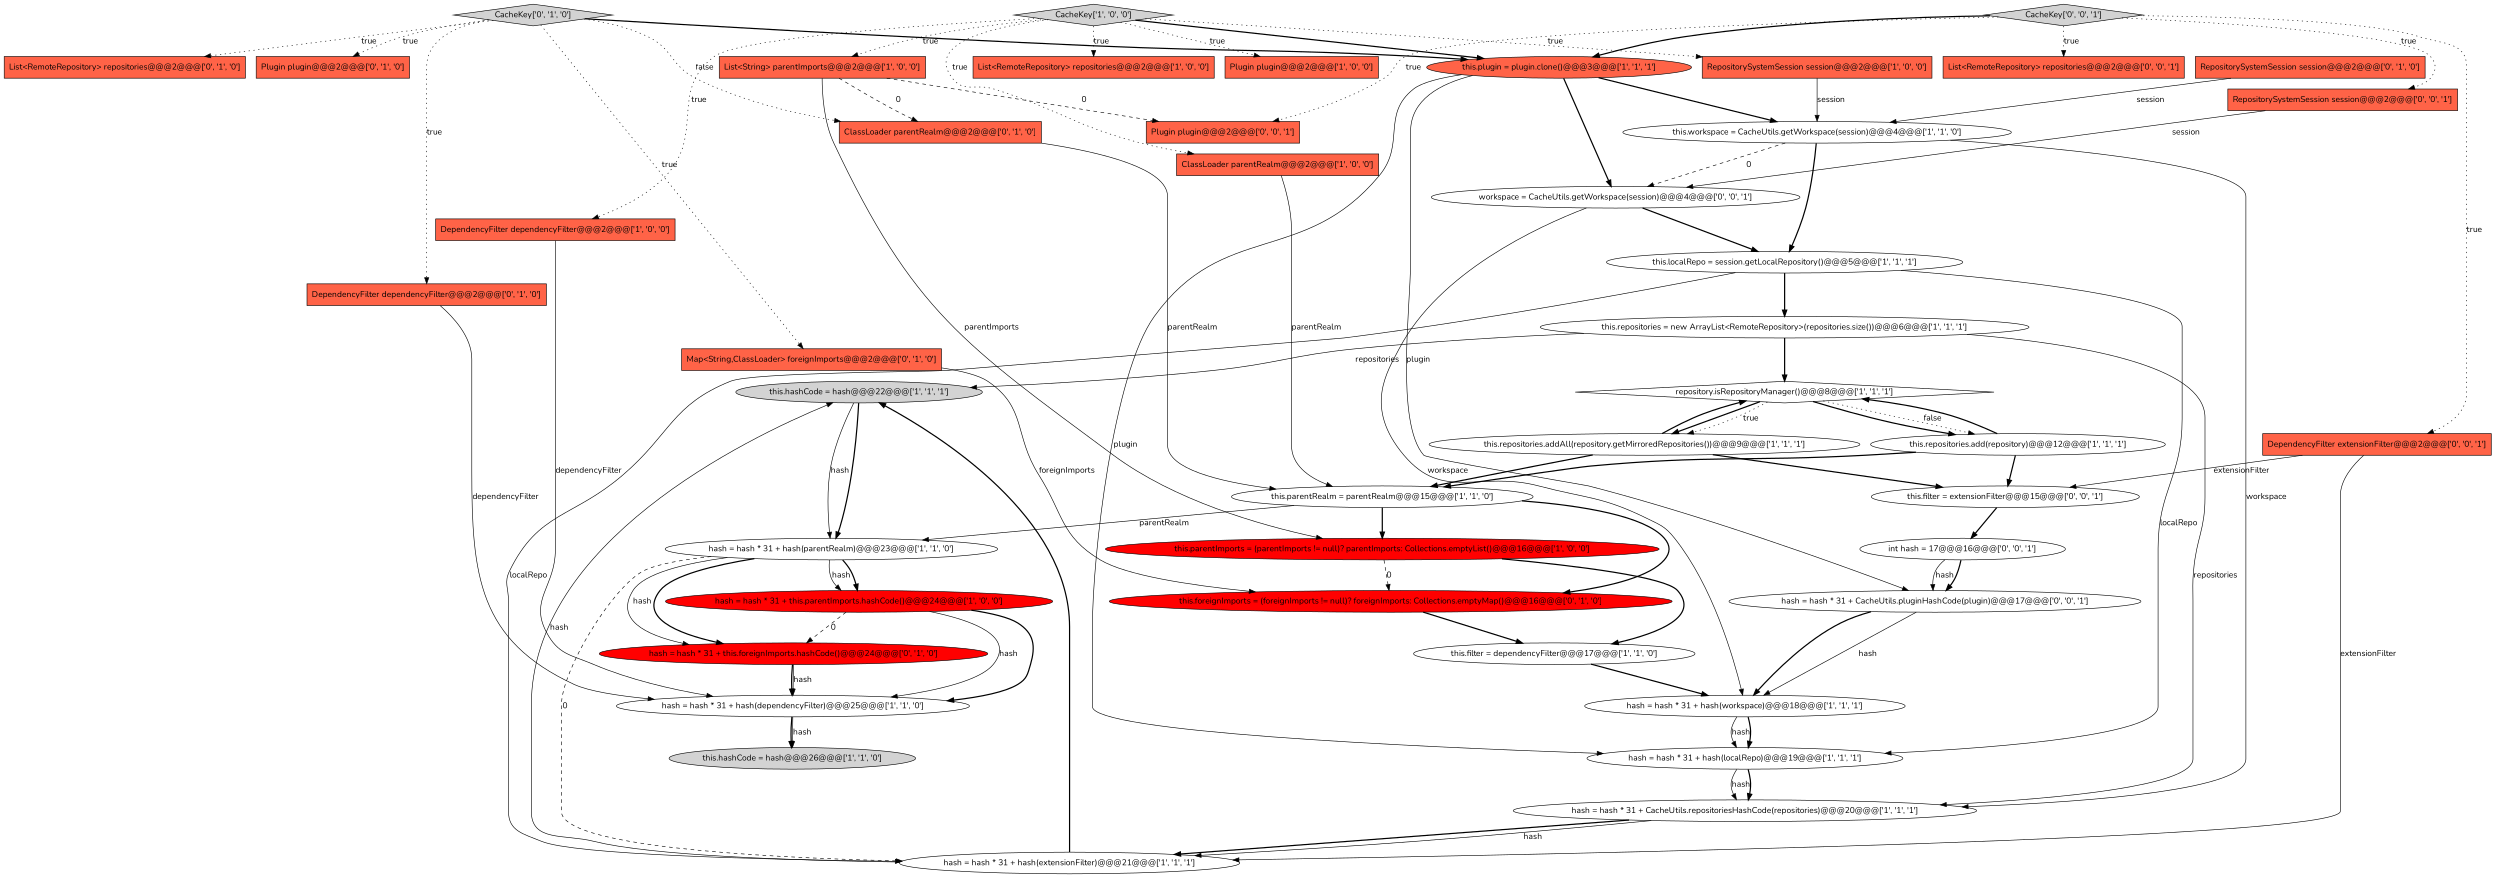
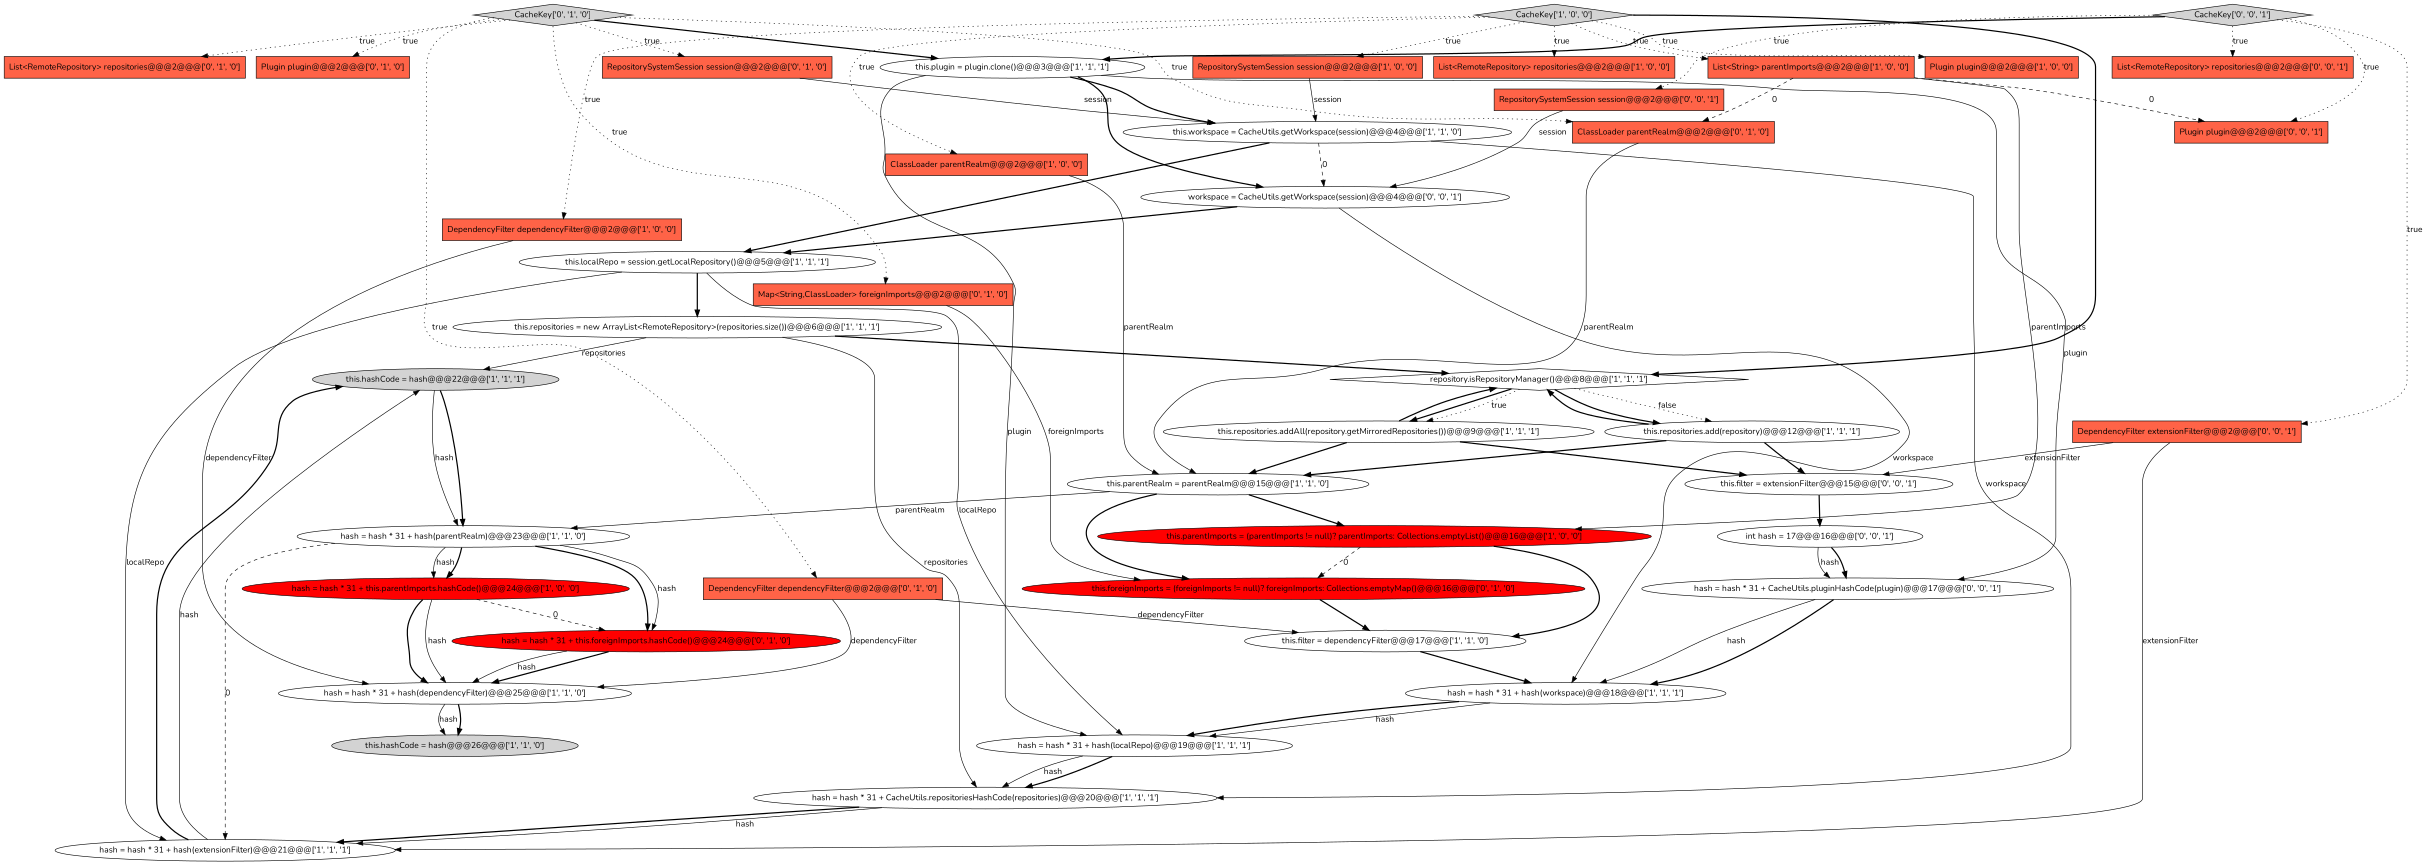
edge "CacheKey['0', '1', '0']" -> "RepositorySystemSession session@@@2@@@['0', '1', '0']": added, label "true"
edge "CacheKey['1', '0', '0']" -> "this.plugin = plugin.clone()@@@3@@@['1', '1', '1']": now "CacheKey['1', '0', '0']" -> "repository.isRepositoryManager()@@@8@@@['1', '1', '1']"
edge "CacheKey['0', '1', '0']" -> "ClassLoader parentRealm@@@2@@@['0', '1', '0']": label "false" -> "true"
node "this.plugin = plugin.clone()@@@3@@@['1', '1', '1']": fillcolor tomato -> white
edge "DependencyFilter dependencyFilter@@@2@@@['0', '1', '0']" -> "this.filter = dependencyFilter@@@17@@@['1', '1', '0']": added, label "dependencyFilter"
